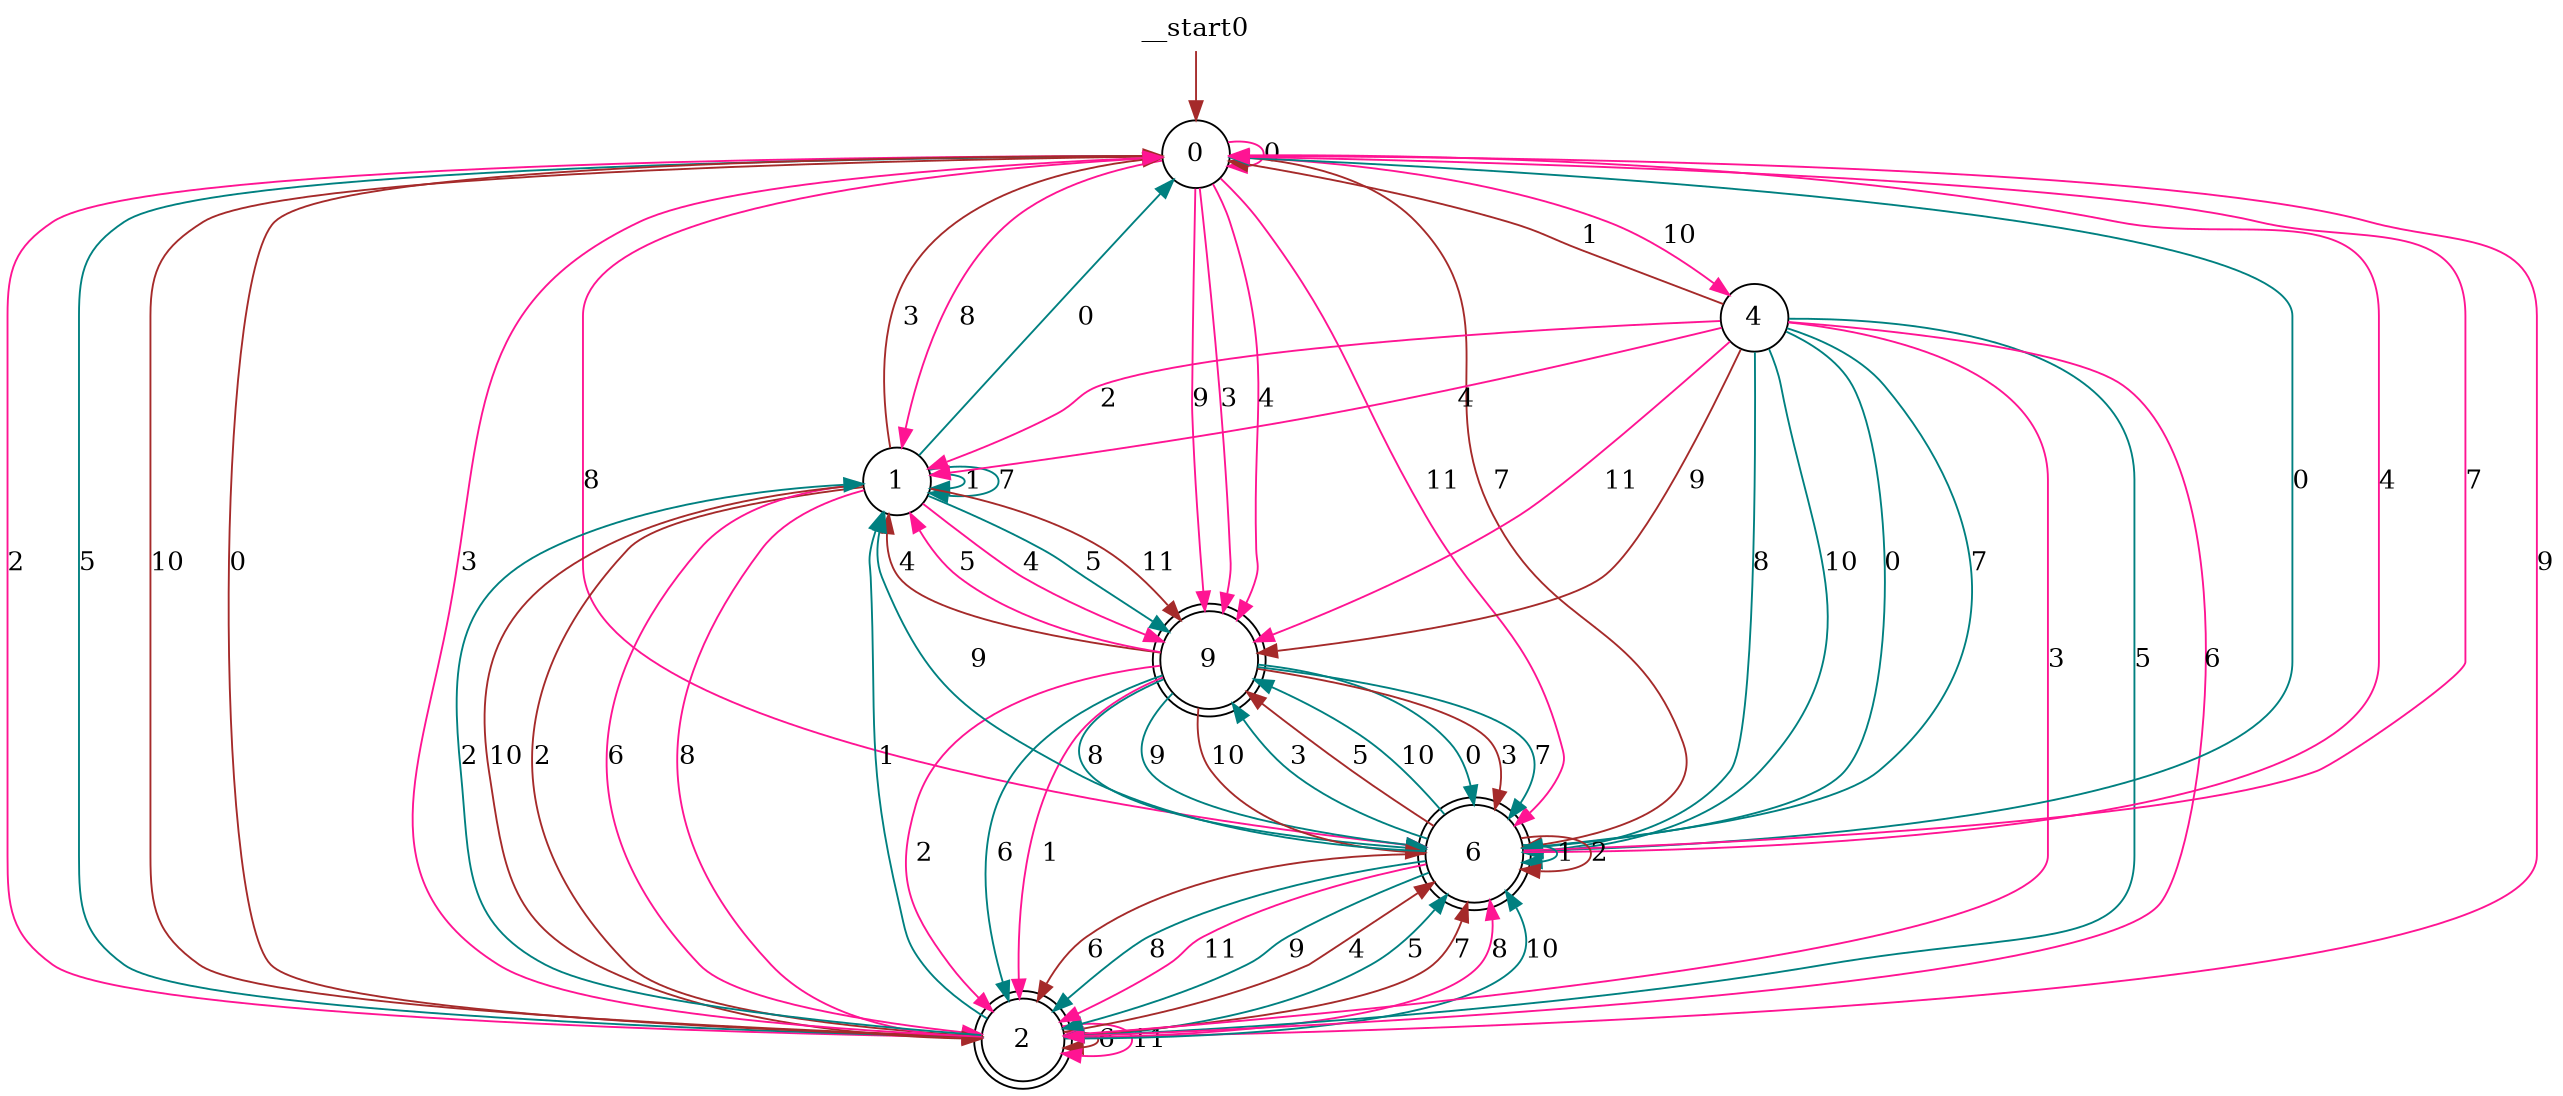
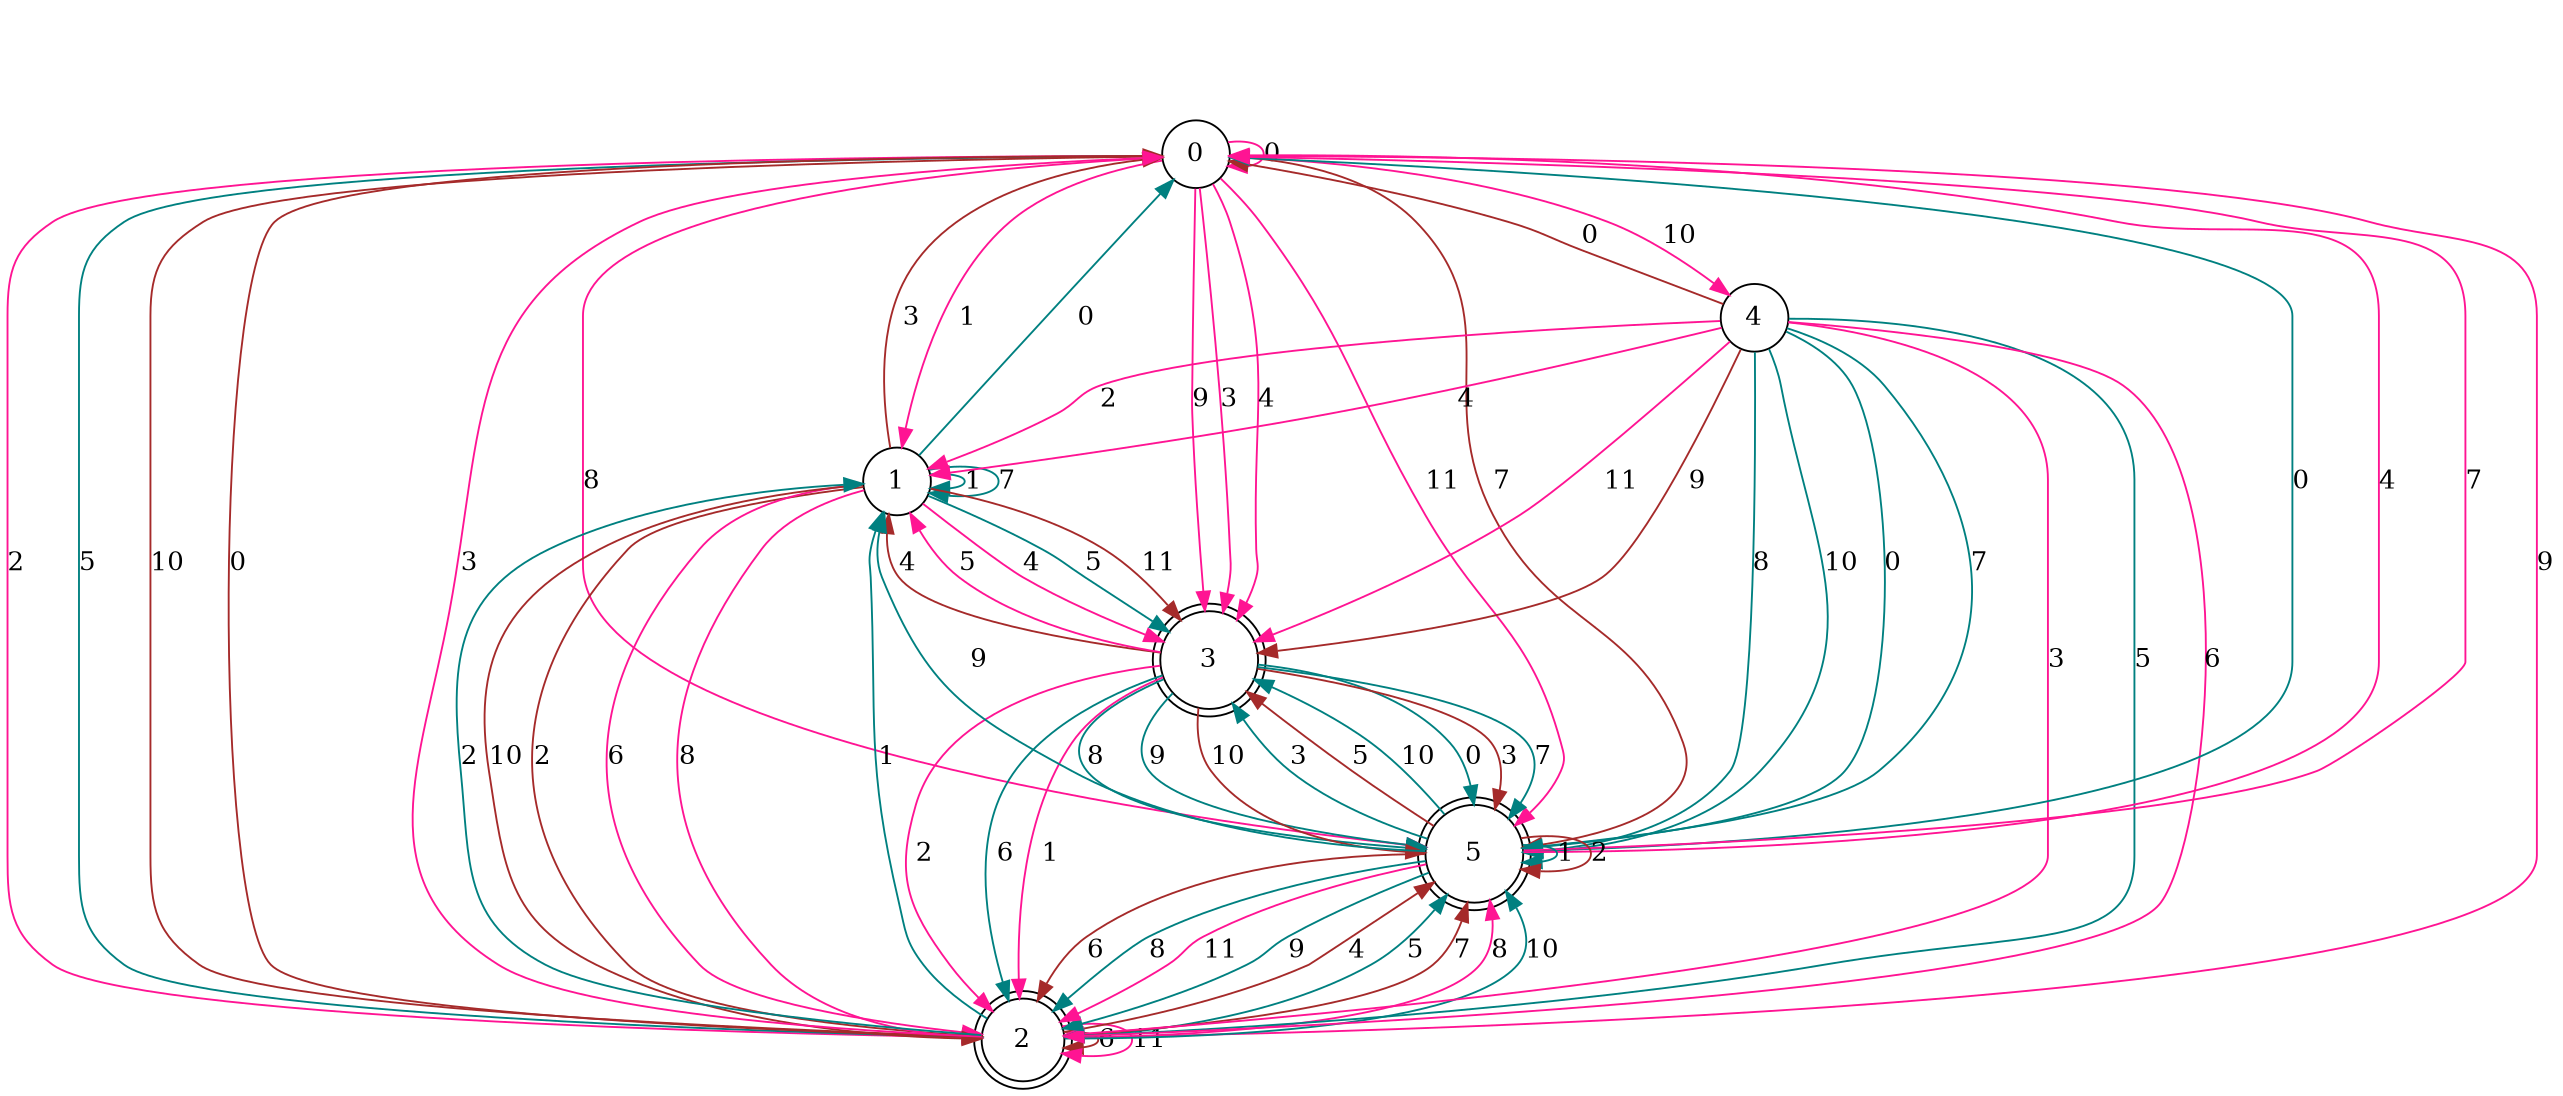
node "__start0": removed
edge "4" -> "0": label "1" -> "0"
edge "0" -> "1": label "8" -> "1"
node "9": label "9" -> "3"
node "6": label "6" -> "5"
